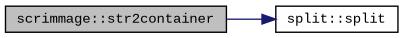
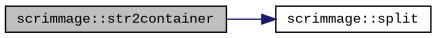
node "split::split": label "split::split" -> "scrimmage::split"
